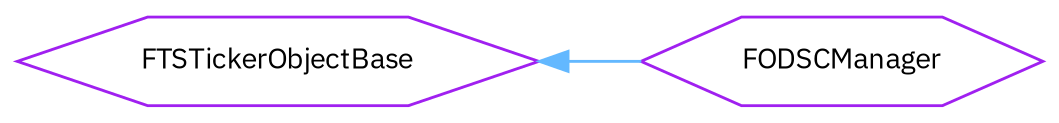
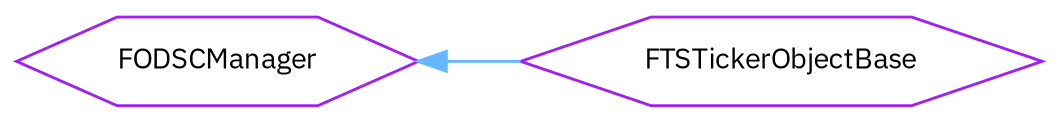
edge "FODSCManager" -> "FTSTickerObjectBase": reversed
